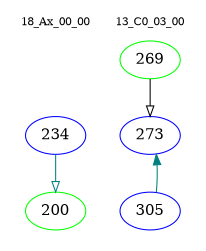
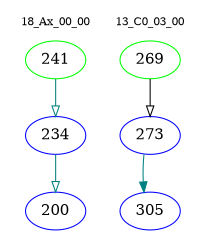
node "241": added
edge "305" -> "273": reversed
node "200": color green -> blue
